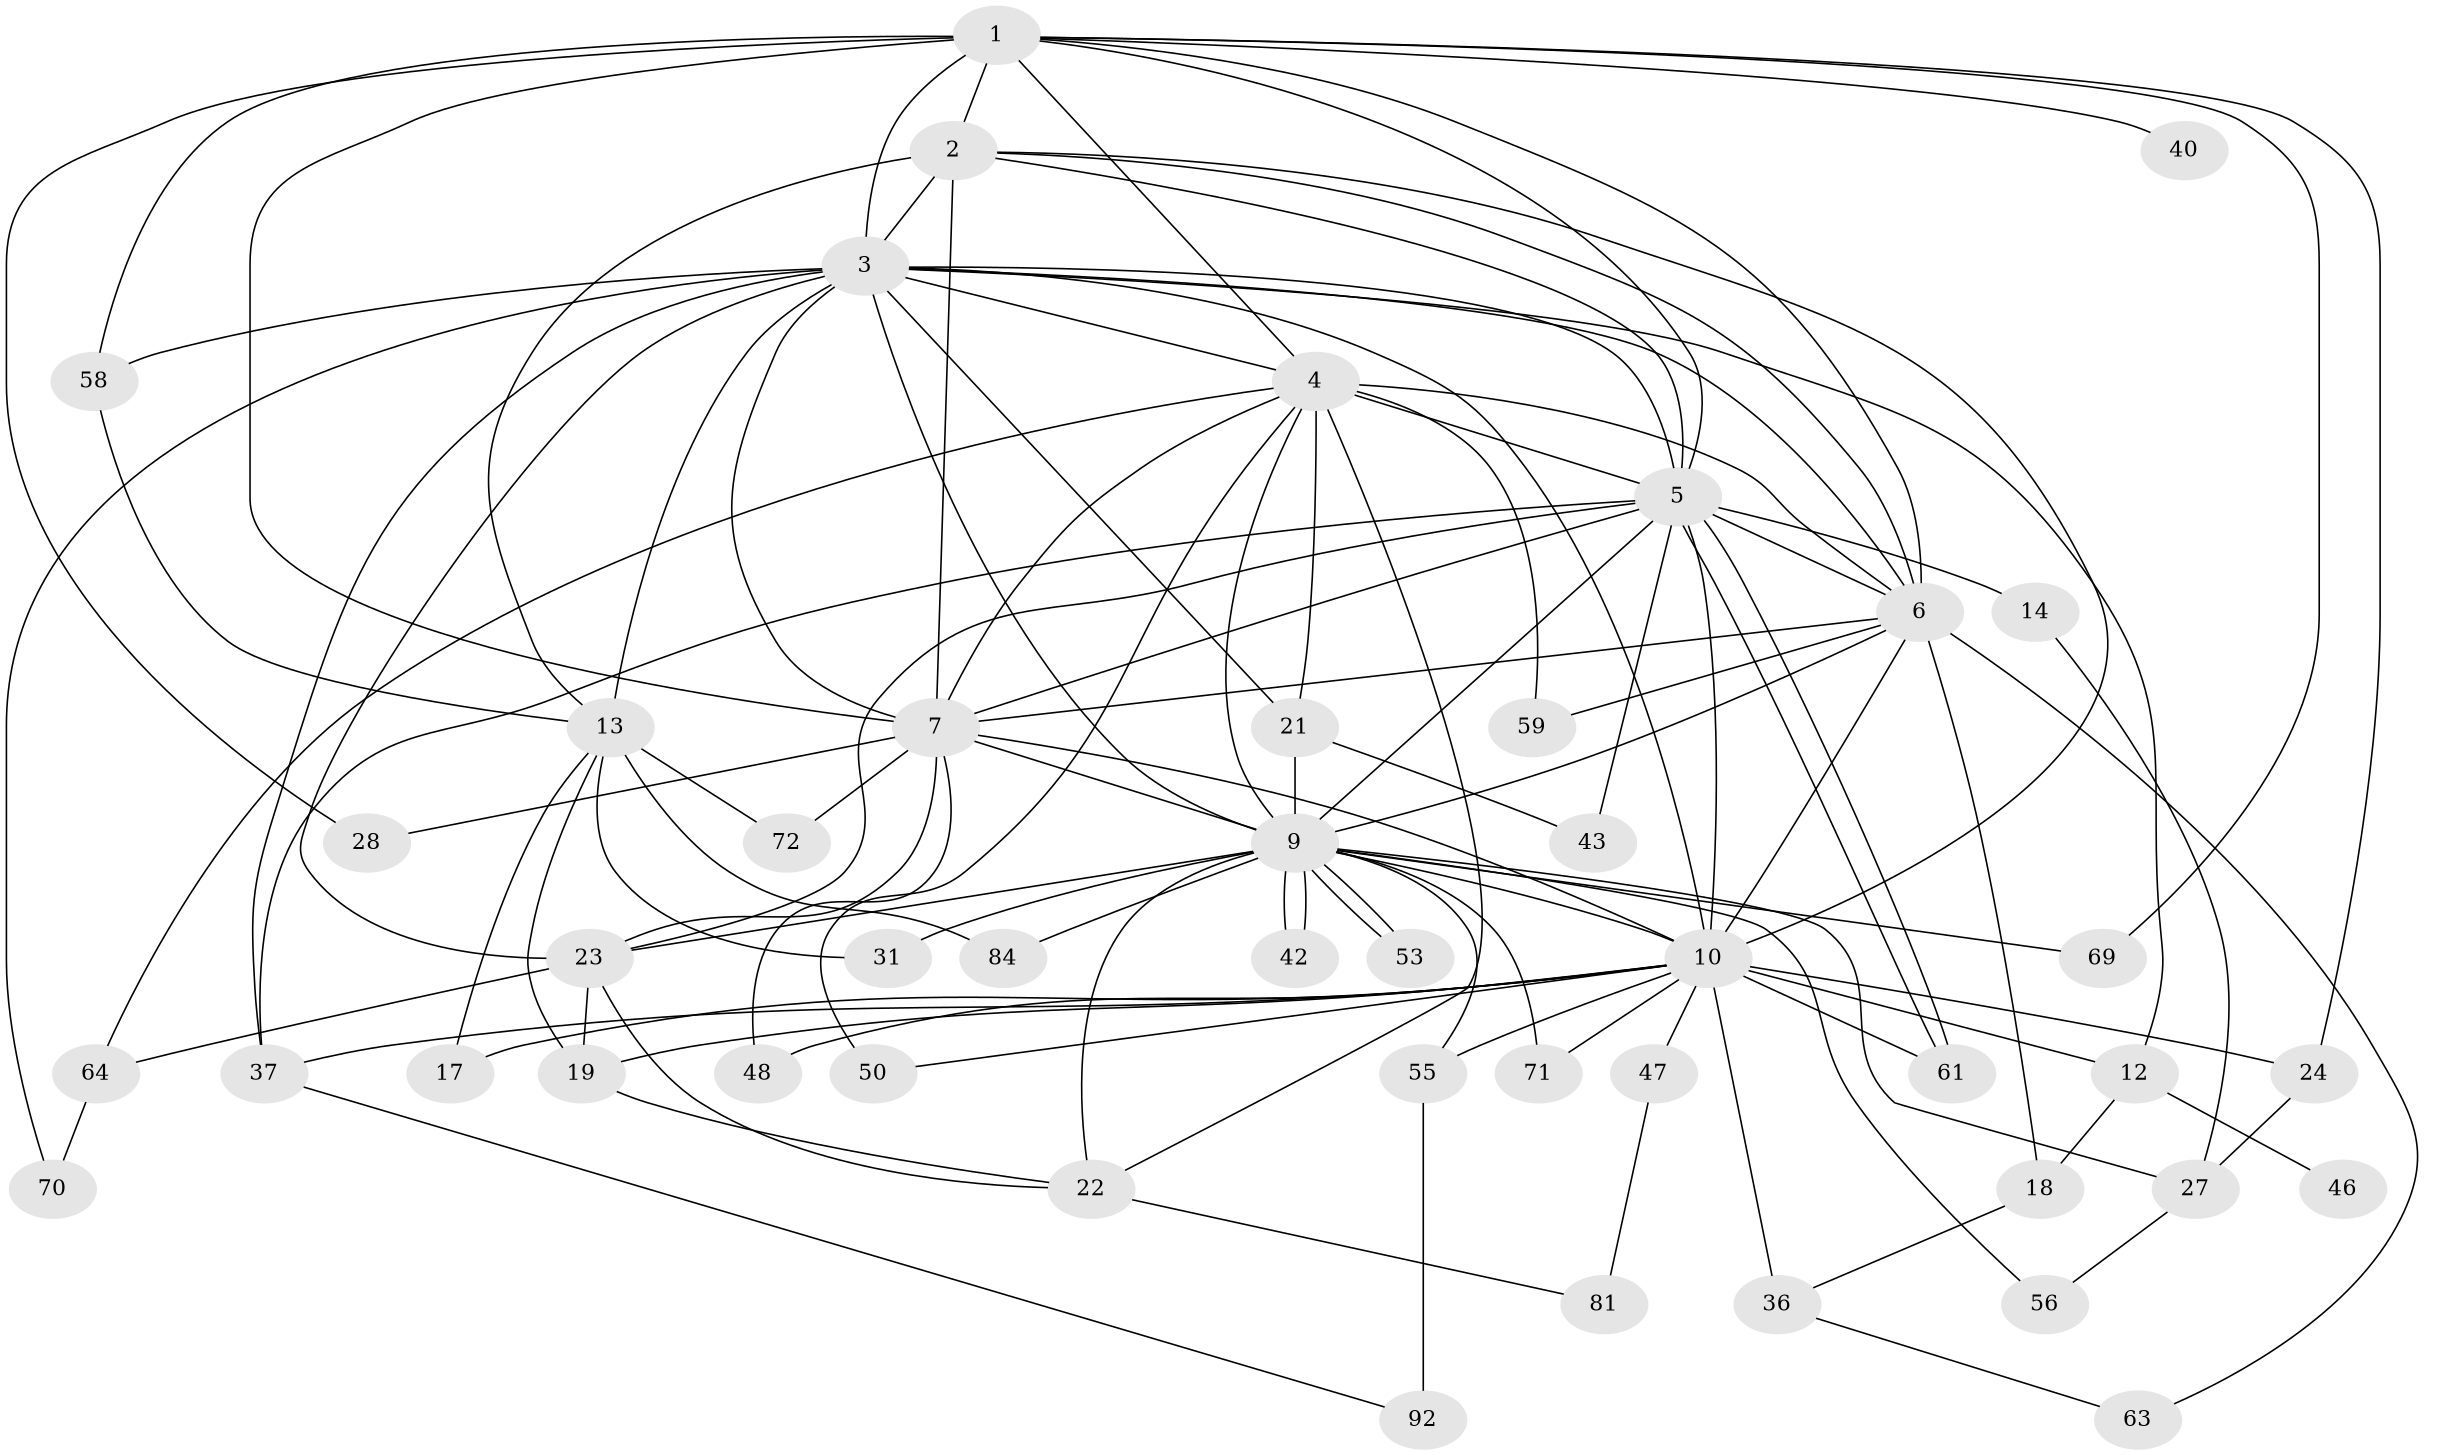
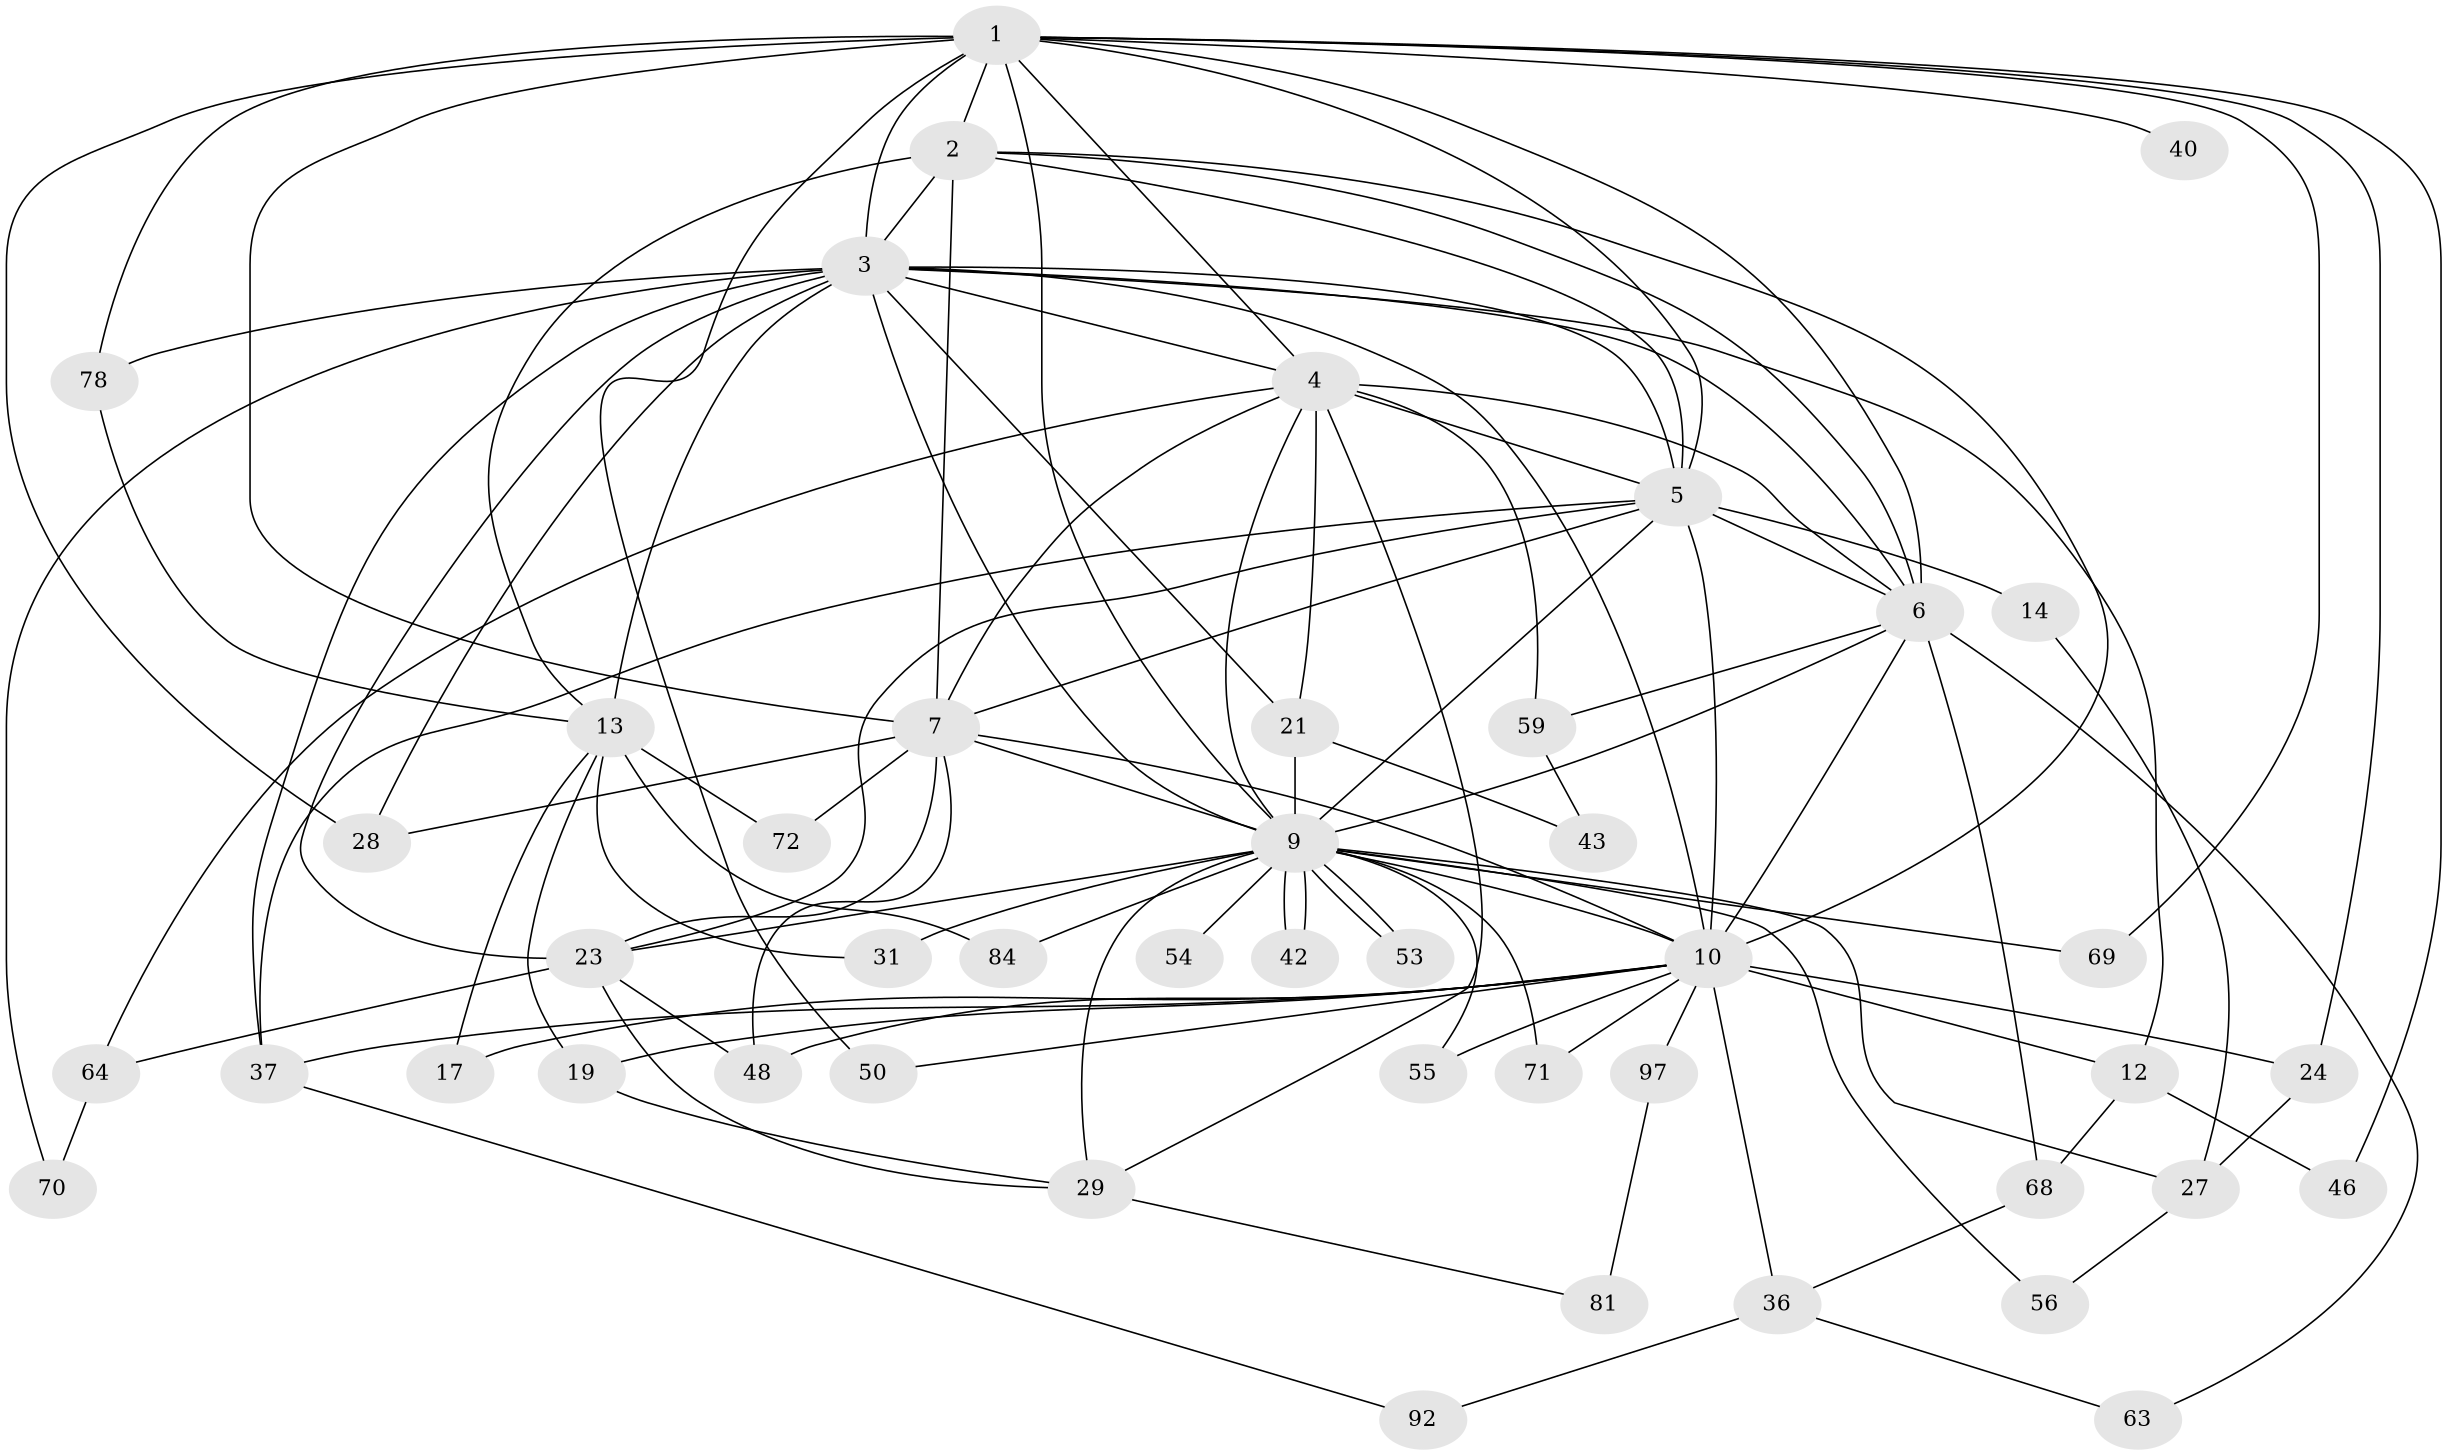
edge "1" -- "46": added
node "58": label "58" -> "78"
edge "1" -- "9": added
edge "3" -- "7": now "3" -- "28"
edge "5" -- "43": now "59" -- "43"
edge "6" -- "7": removed
edge "4" -- "50": now "1" -- "50"
node "54": added
edge "23" -- "19": now "23" -- "48"
node "47": label "47" -> "97"
node "61": removed
node "22": label "22" -> "29"
node "18": label "18" -> "68"
edge "55" -- "92": now "36" -- "92"
